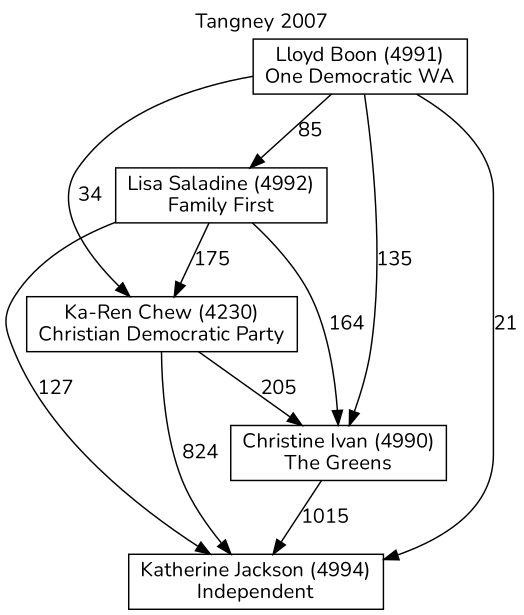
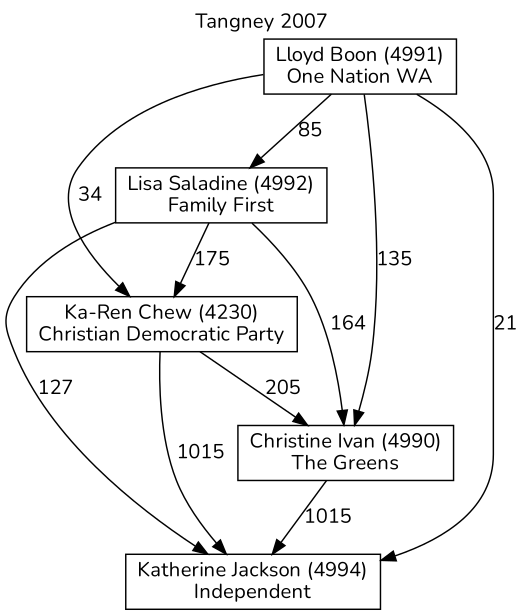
node "Lloyd Boon (4991) One Democratic WA": label "Lloyd Boon (4991) One Democratic WA" -> "Lloyd Boon (4991) One Nation WA"
edge "Ka-Ren Chew (4230) Christian Democratic Party" -> "Katherine Jackson (4994) Independent": label "824" -> "1015"
